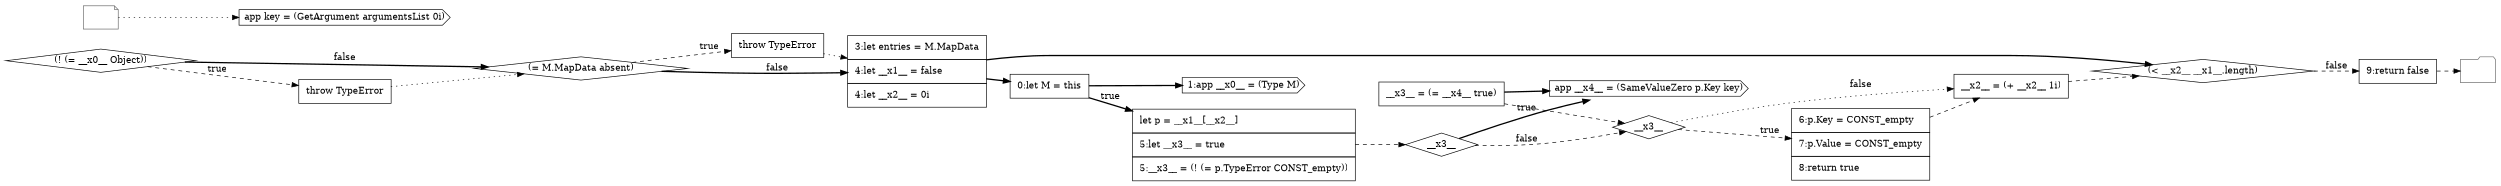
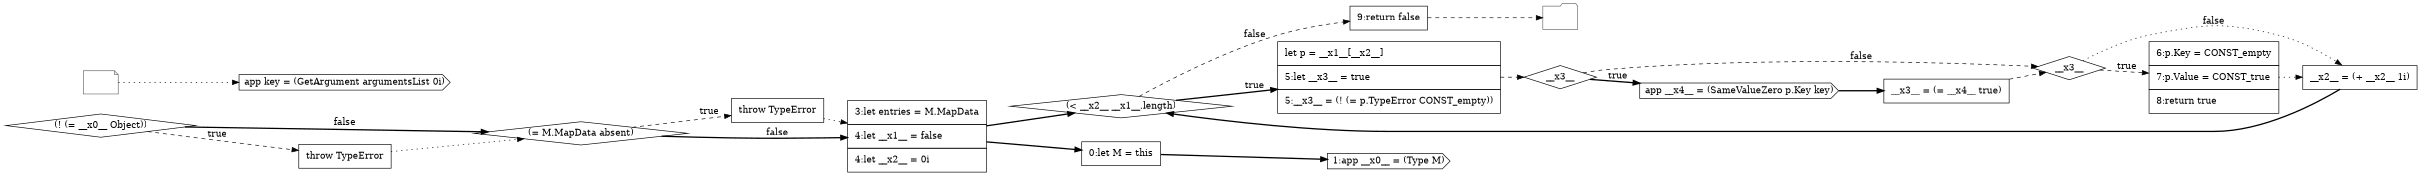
edge "__x2__ = (+ __x2__ 1i)" -> "(< __x2__ __x1__.length)": style dashed -> bold
edge "__x3__ = (= __x4__ true)" -> "app __x4__ = (SameValueZero p.Key key)": reversed
edge "0:let M = this" -> "let p = __x1__[__x2__]": now "(< __x2__ __x1__.length)" -> "let p = __x1__[__x2__]"
edge "6:p.Key = CONST_empty" -> "__x2__ = (+ __x2__ 1i)": style dashed -> dotted
node "6:p.Key = CONST_empty": text "7:p.Value = CONST_empty" -> "7:p.Value = CONST_true"
